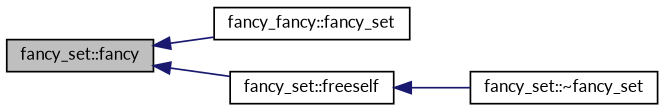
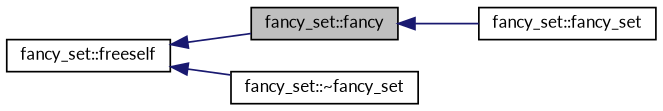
node "fancy_fancy::fancy_set": label "fancy_fancy::fancy_set" -> "fancy_set::fancy_set"
edge "fancy_set::freeself" -> "fancy_set::fancy": reversed
